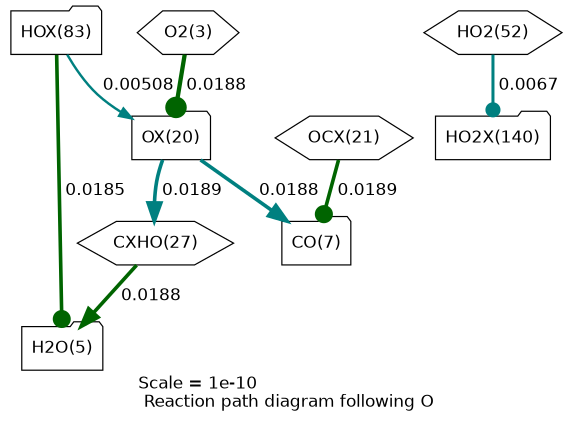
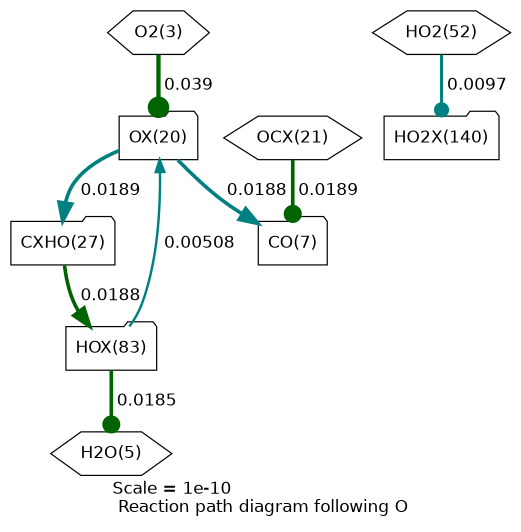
edge "O2(3)" -> "OX(20)": label " 0.0188" -> " 0.039"
edge "HO2(52)" -> "HO2X(140)": label " 0.0067" -> " 0.0097"
node "CXHO(27)": shape hexagon -> folder
edge "CXHO(27)" -> "H2O(5)": now "CXHO(27)" -> "HOX(83)"
node "H2O(5)": shape folder -> hexagon
